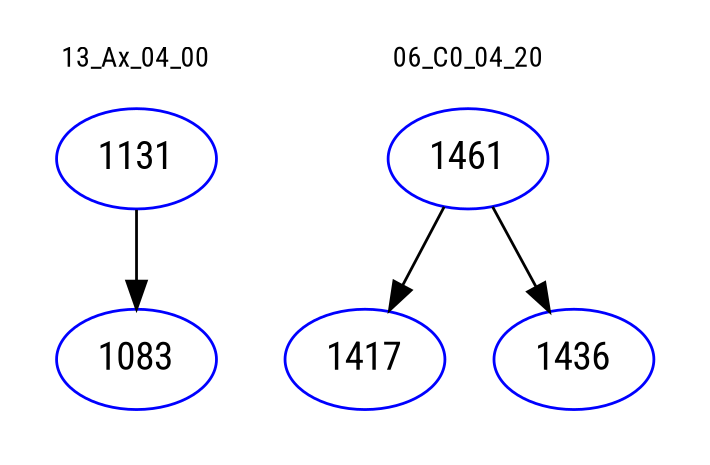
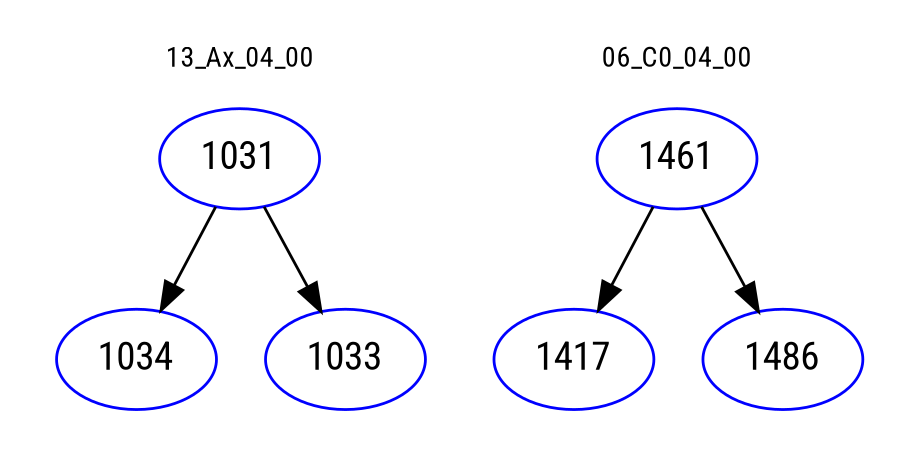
cluster "06_C0_04_20": label "06_C0_04_20" -> "06_C0_04_00"
node "1131": label "1131" -> "1031"
node "1034": added
node "1083": label "1083" -> "1033"
node "1436": label "1436" -> "1486"
